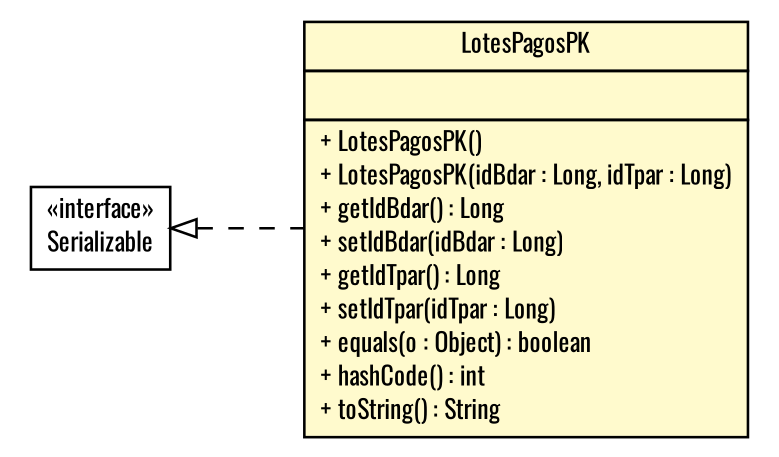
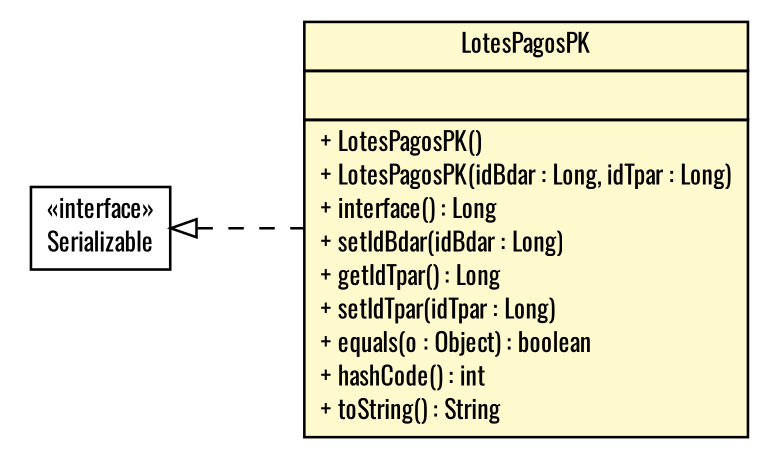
node "LotesPagosPK": text "+ getIdBdar() : Long" -> "+ interface() : Long"
